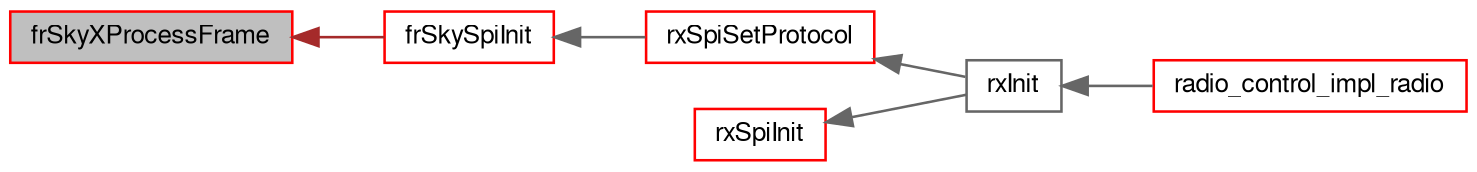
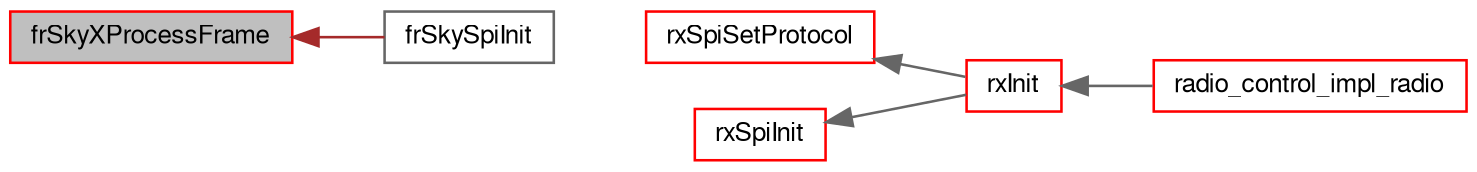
node "frSkySpiInit": color red -> gray40
edge "rxSpiSetProtocol" -> "frSkySpiInit": removed
node "rxInit": color gray40 -> red
